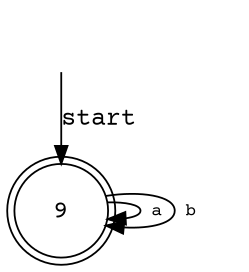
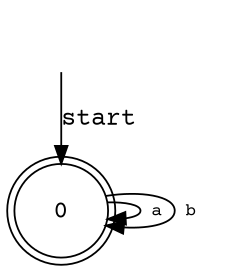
node "9": label "9" -> "0"
